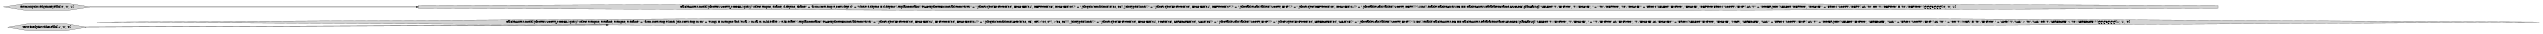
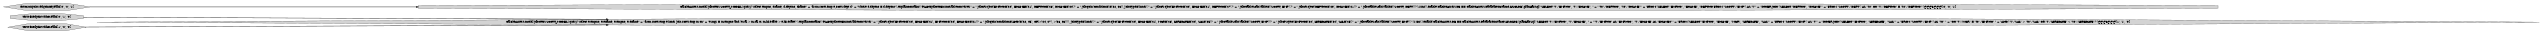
node "testMixedJoinWithOrPlan['0', '1', '0']": added
